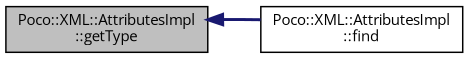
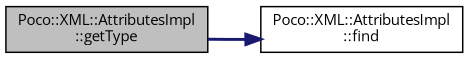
edge "Poco::XML::AttributesImpl ::find" -> "Poco::XML::AttributesImpl ::getType": reversed
